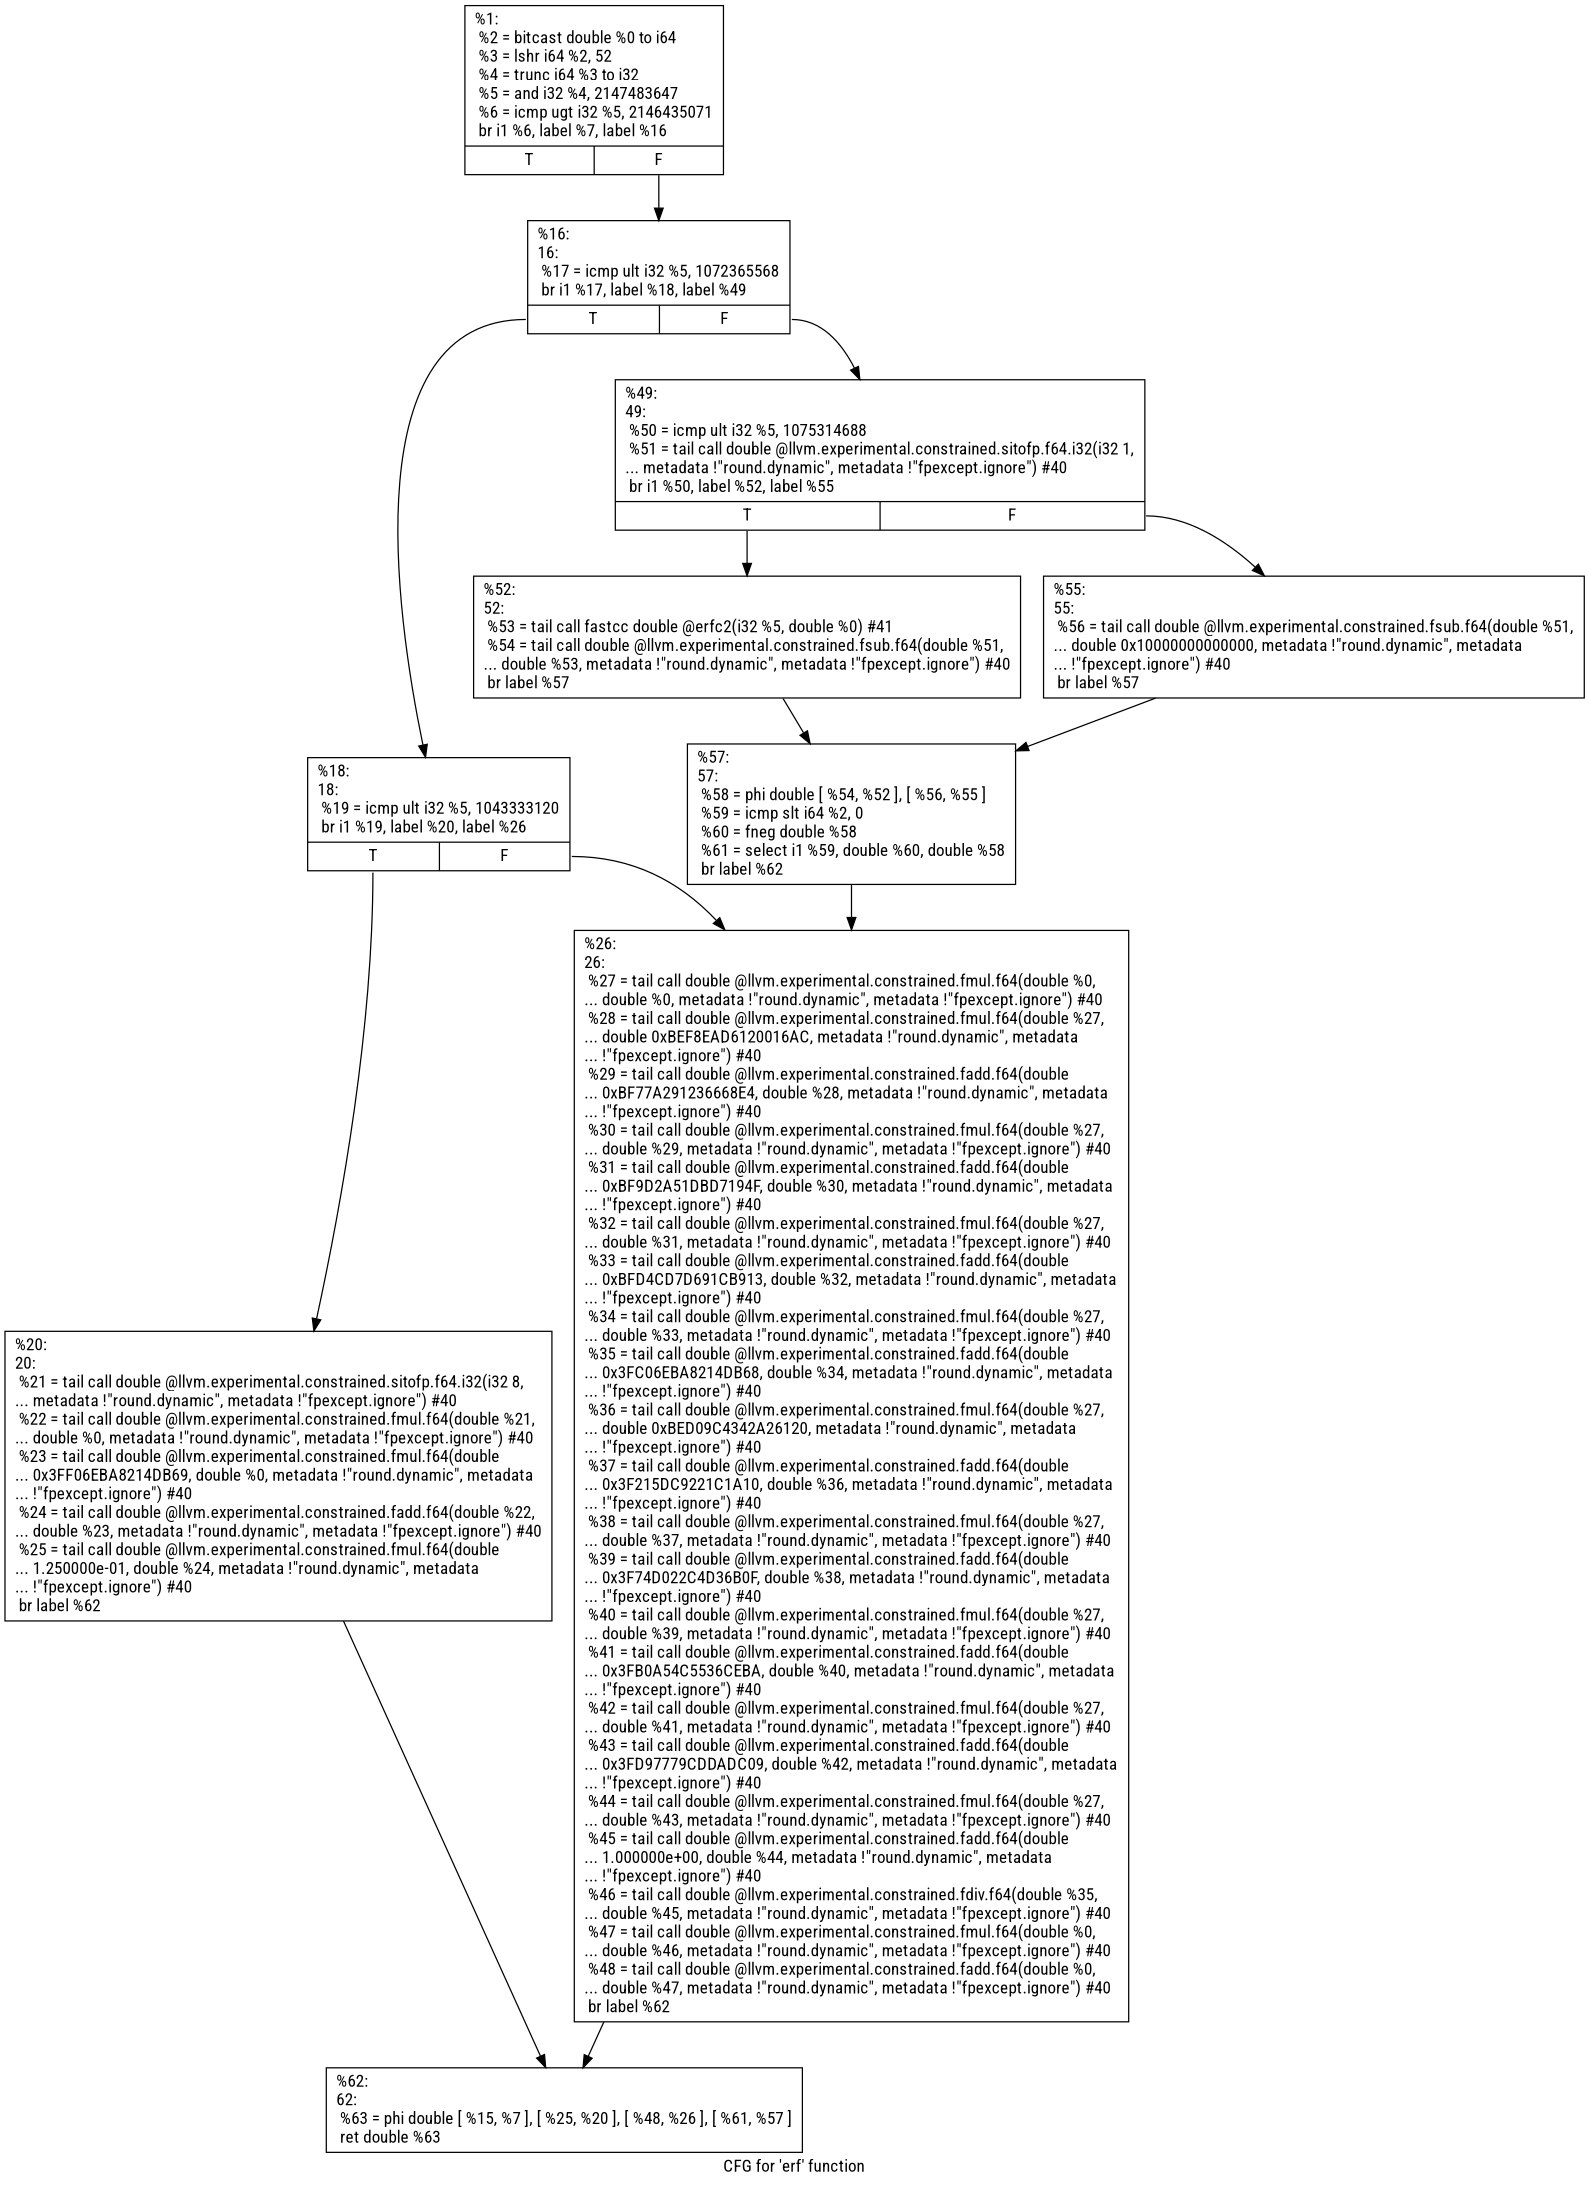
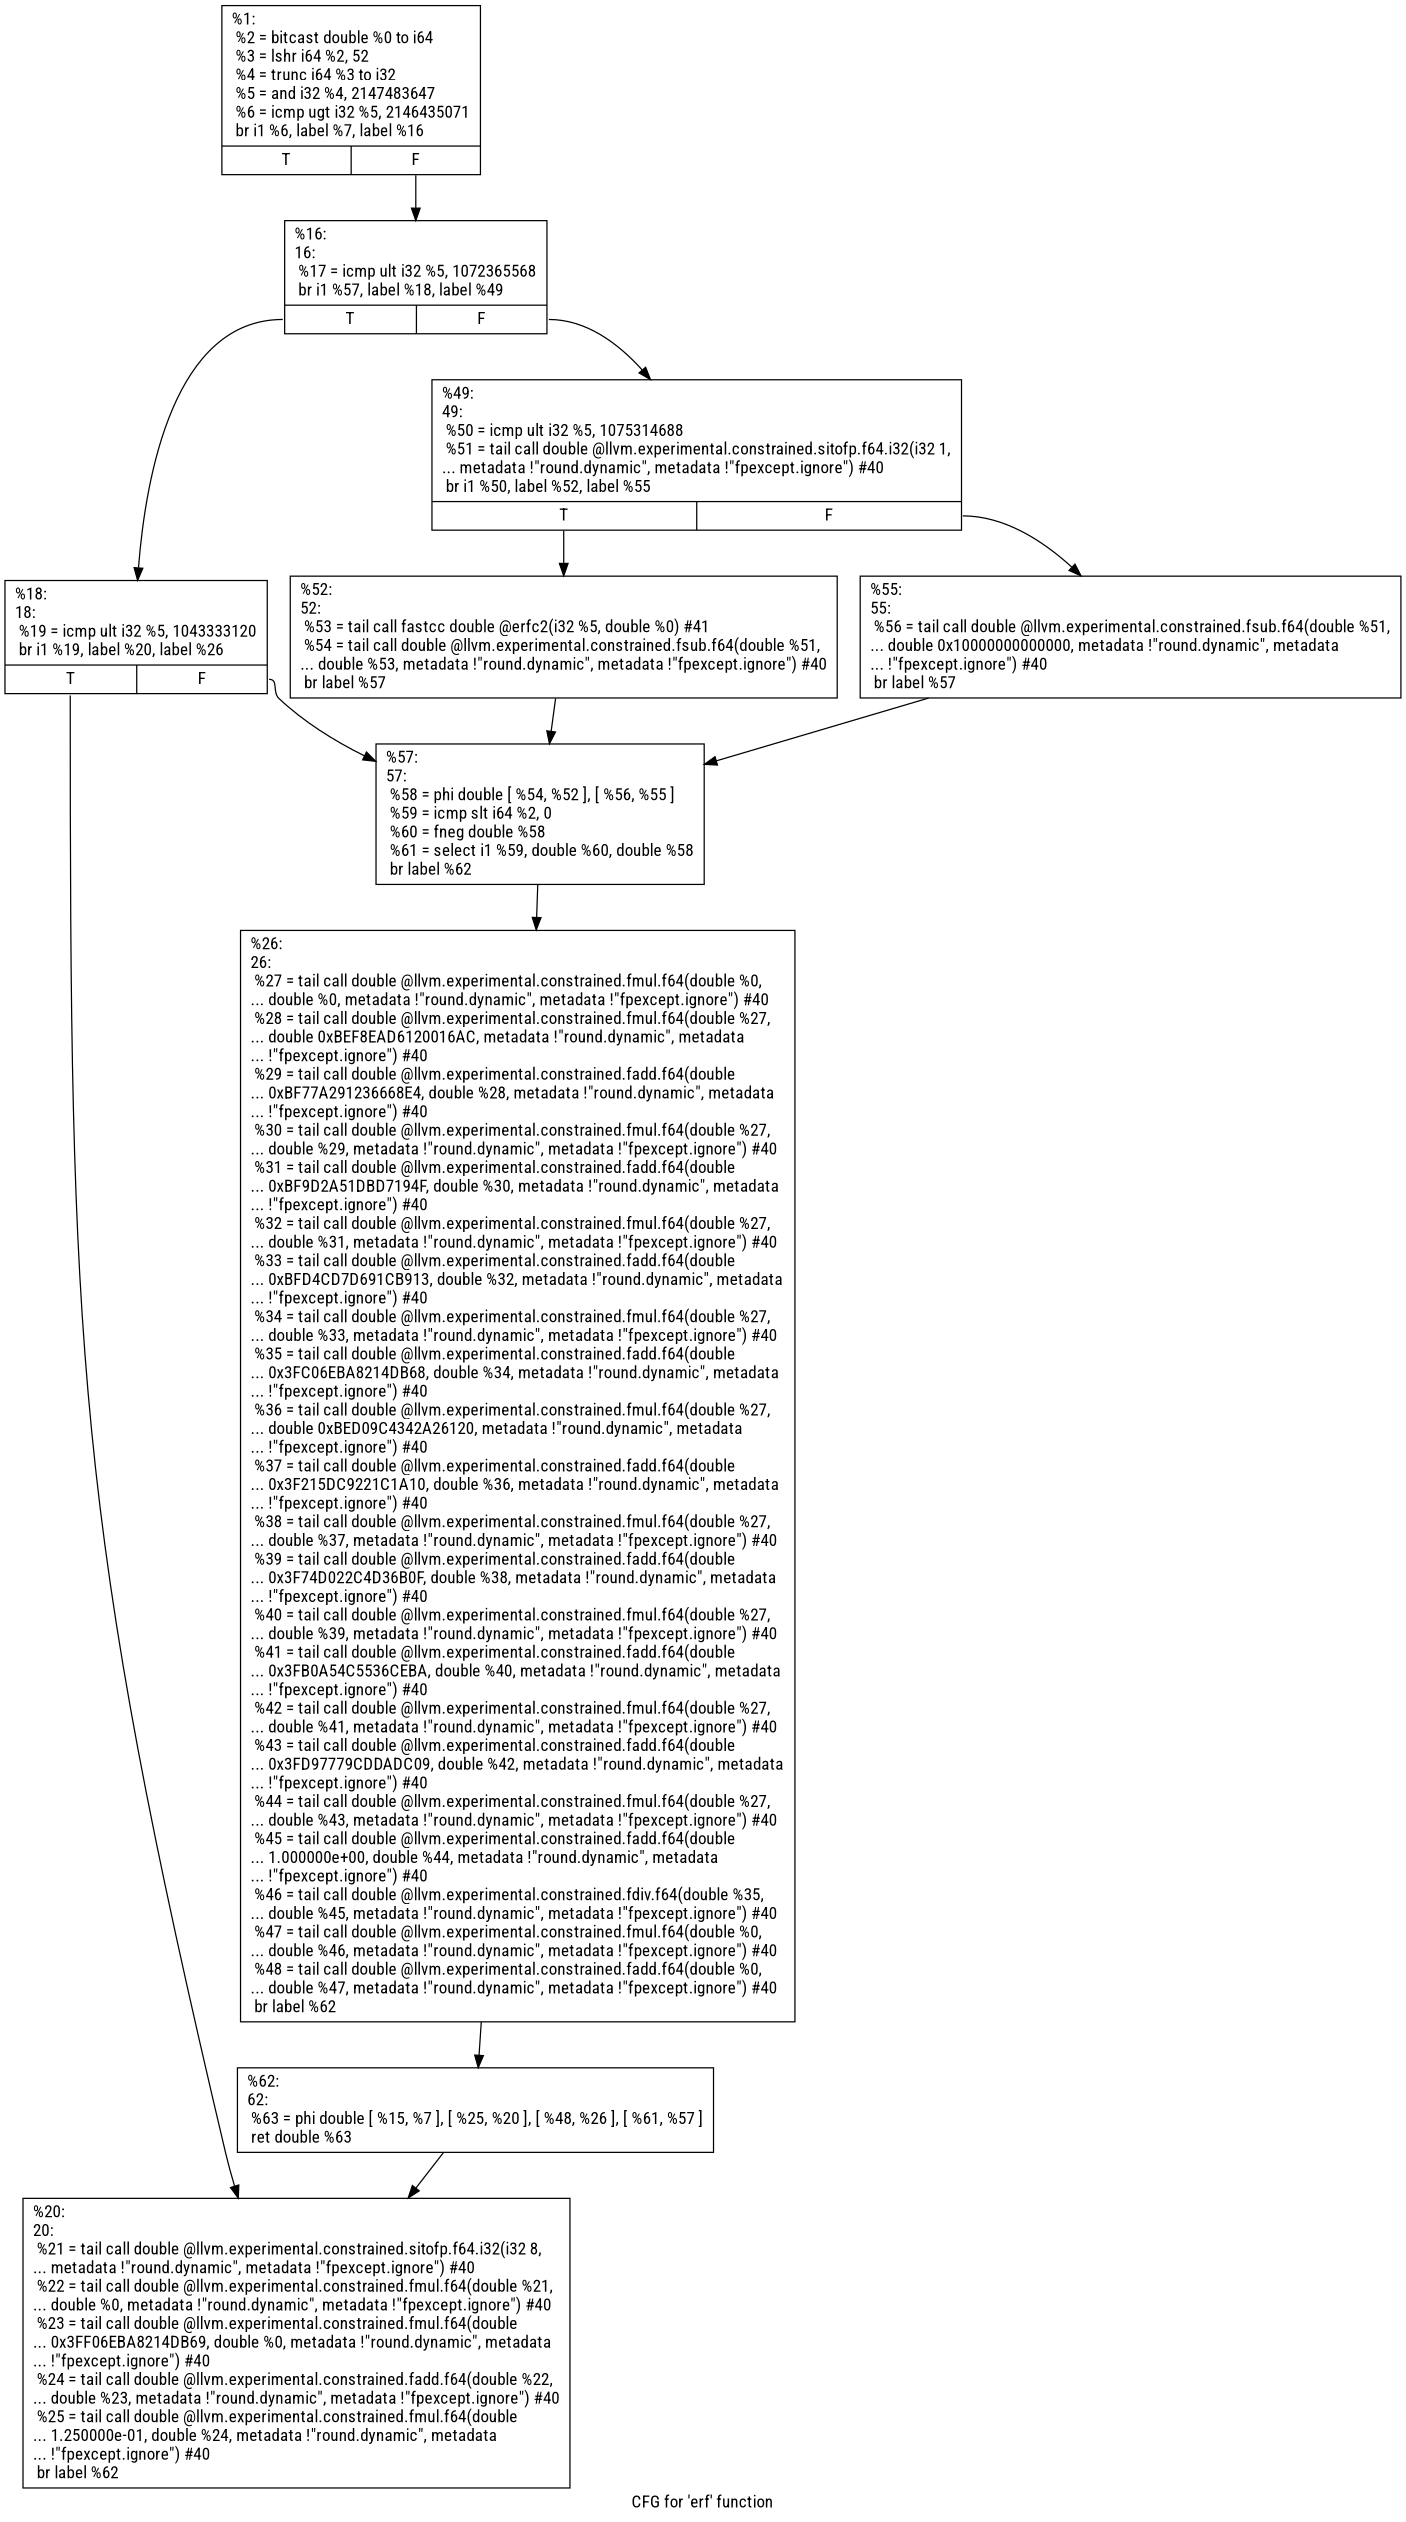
node "%16:": text "br i1 %17, label %18, label %49" -> "br i1 %57, label %18, label %49"
edge "%18:" -> "%26:": now "%18:" -> "%57:"
edge "%20:" -> "%62:": reversed
